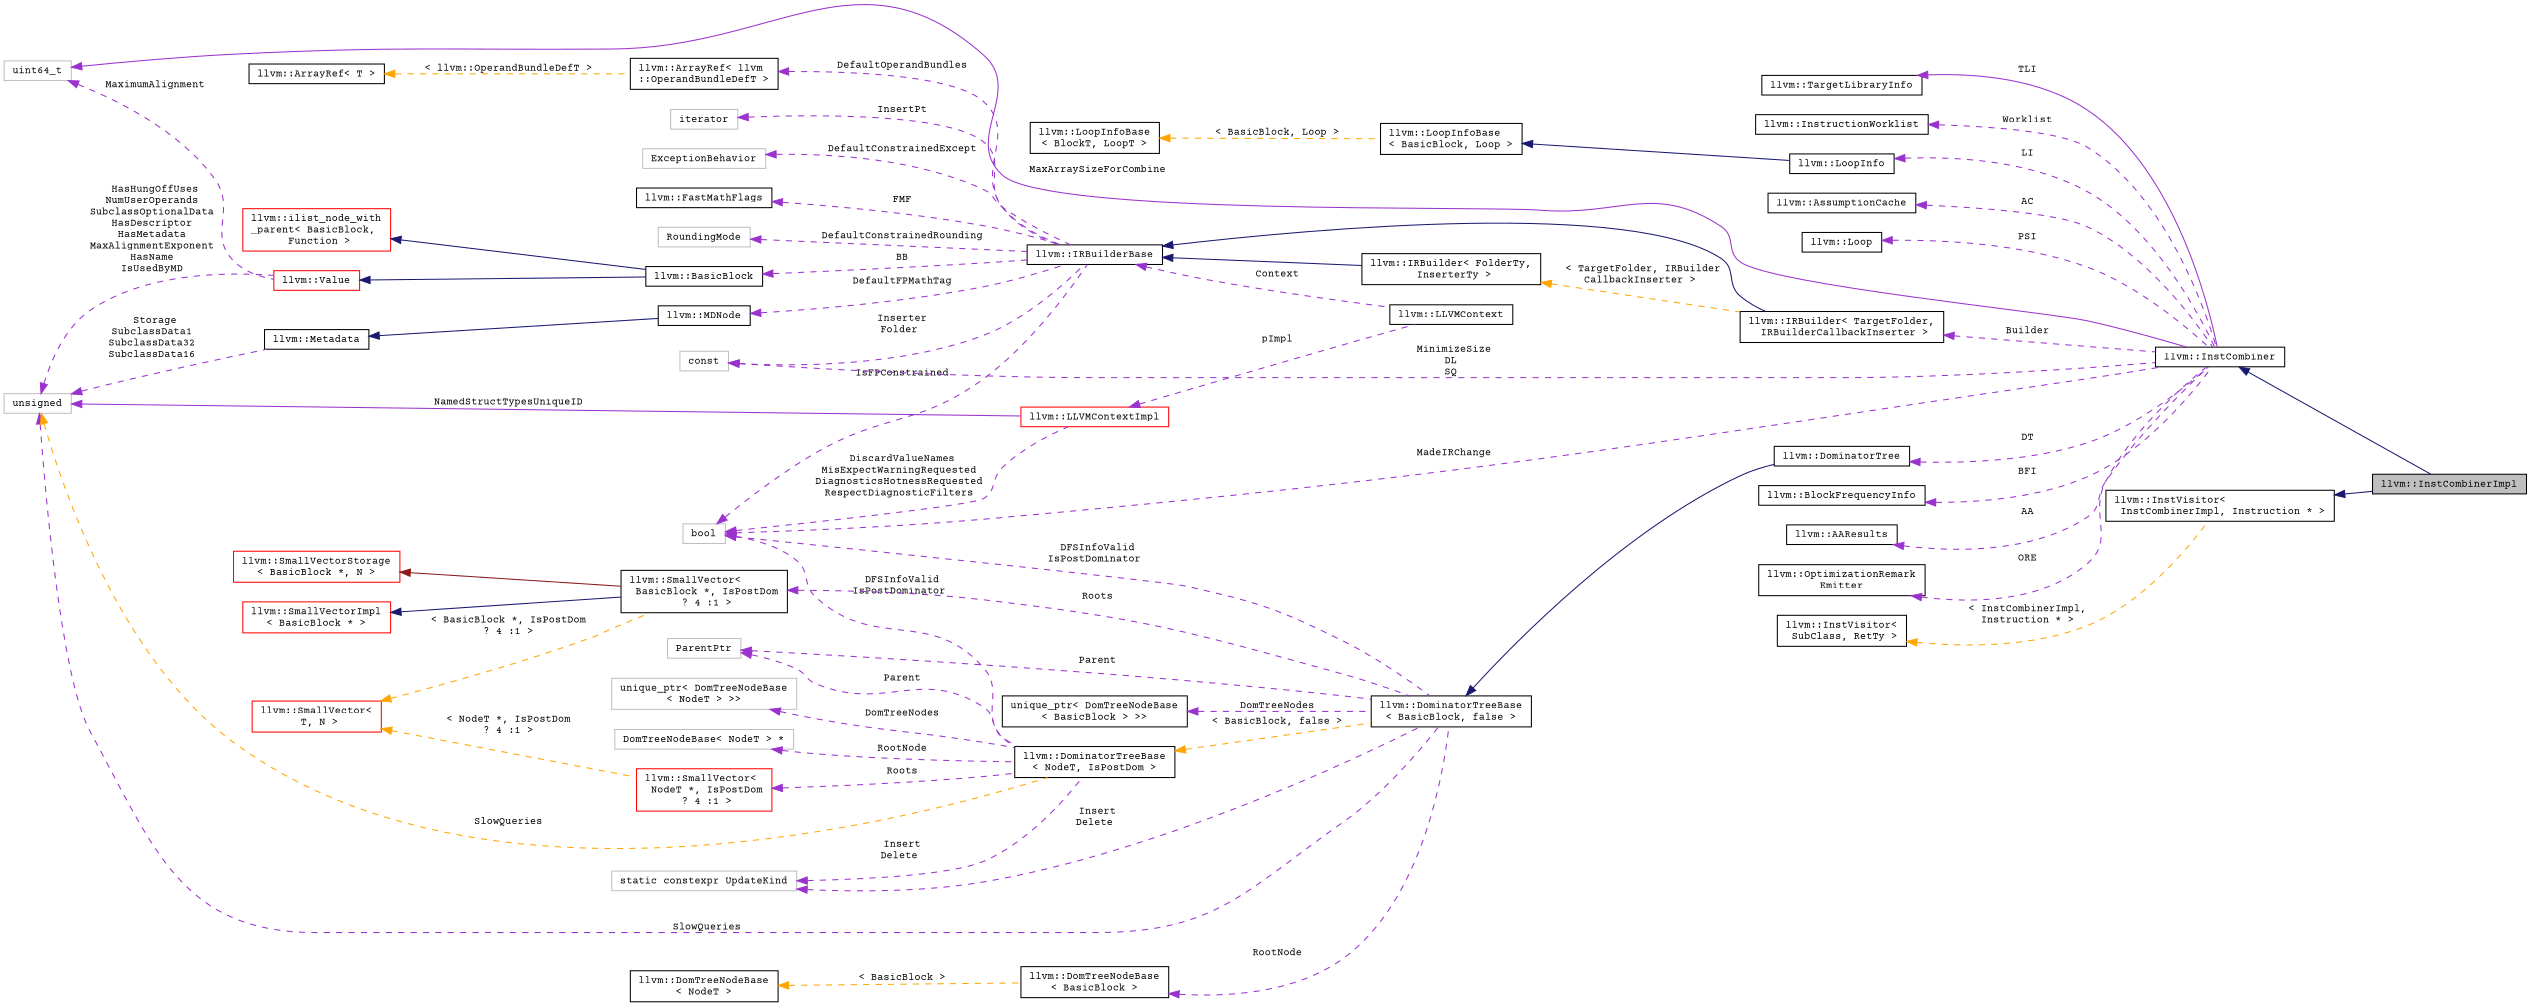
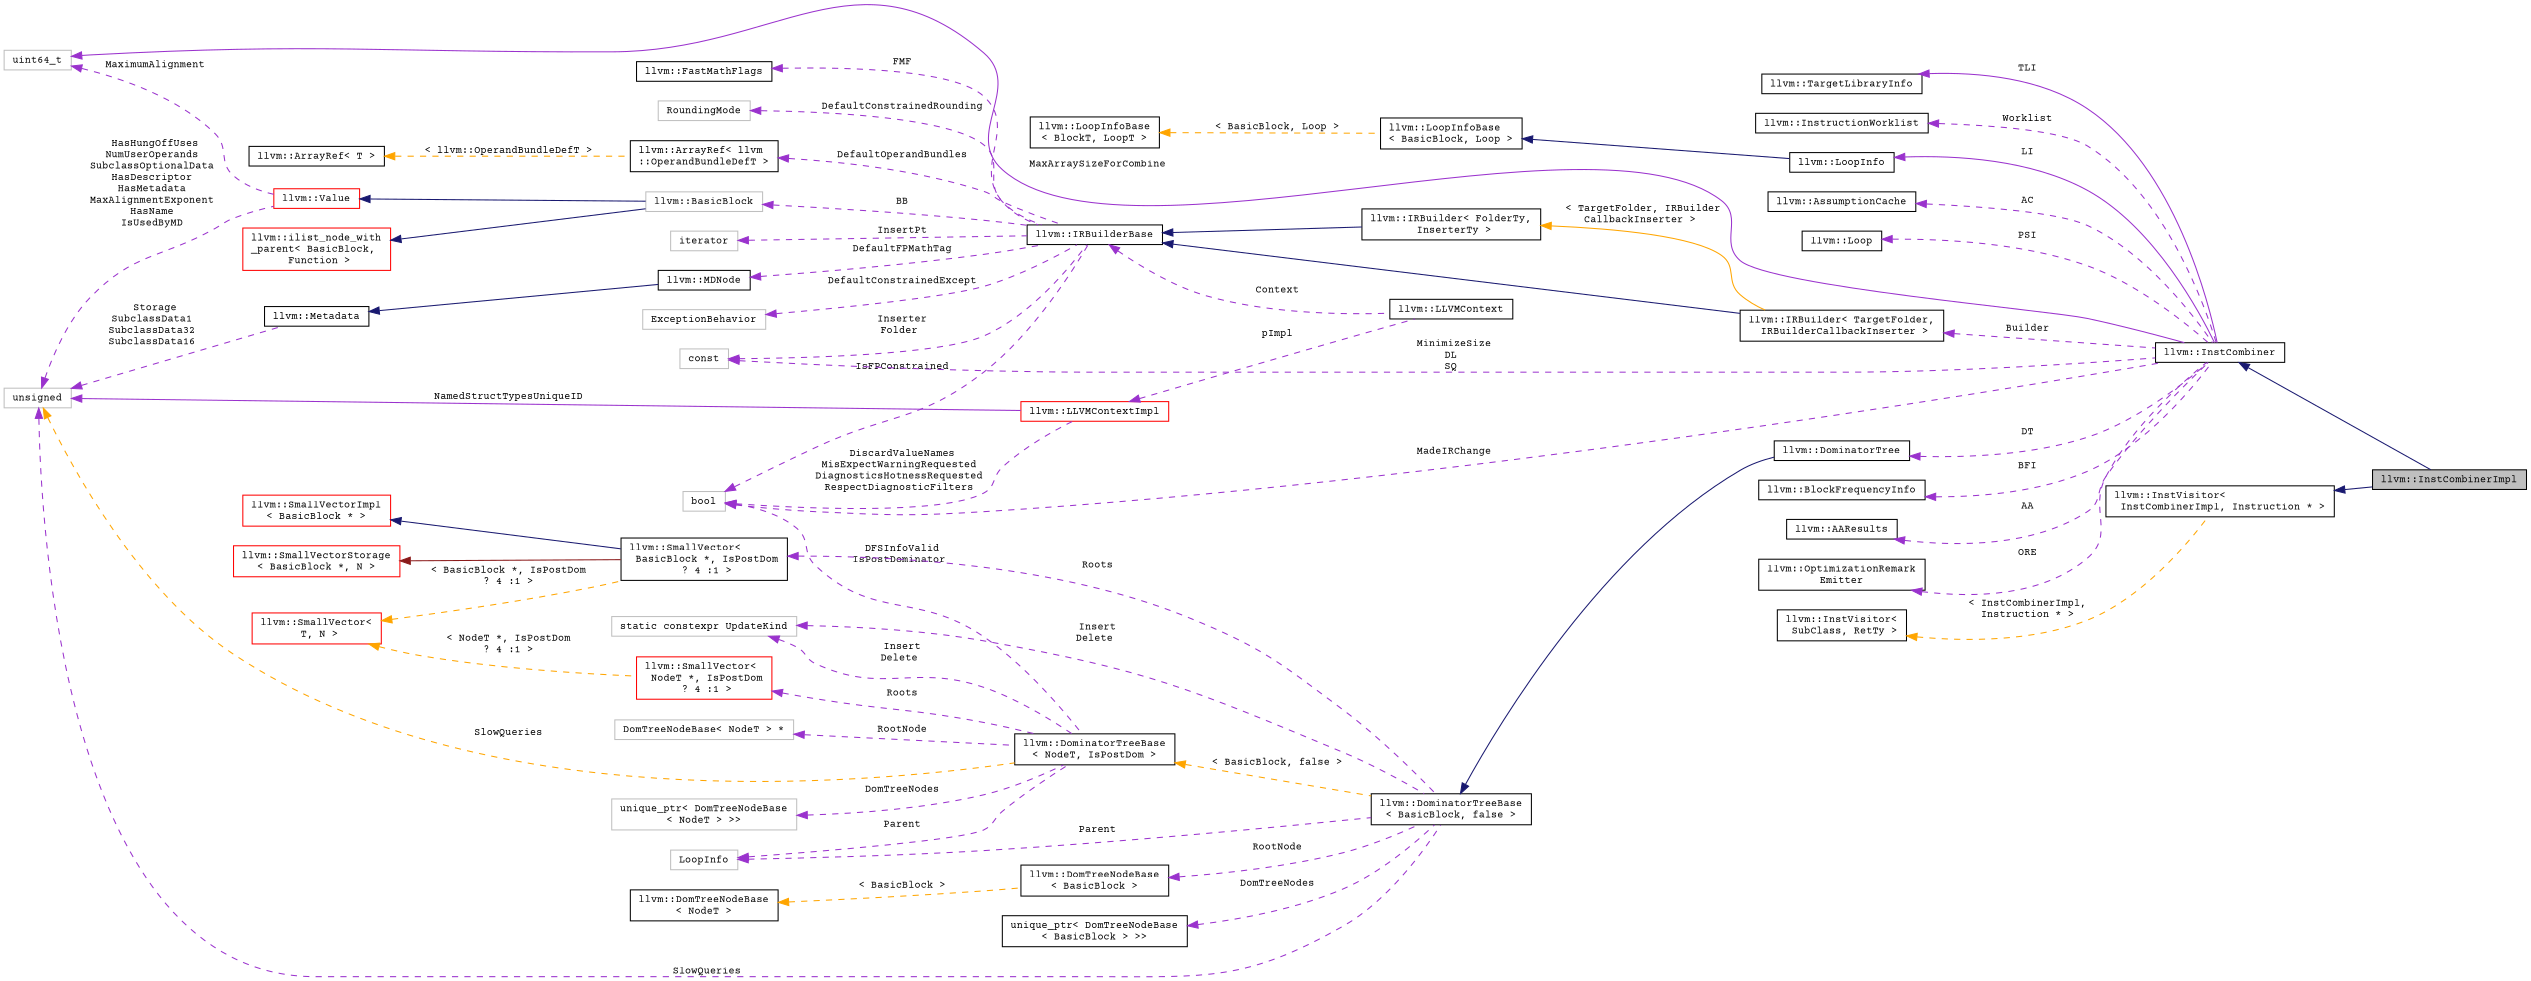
edge "llvm::InstCombiner" -> "llvm::LoopInfo": style dashed -> solid
node "llvm::BasicBlock": color black -> grey75
edge "llvm::IRBuilder< TargetFolder, IRBuilderCallbackInserter >" -> "llvm::IRBuilder< FolderTy, InserterTy >": style dashed -> solid
edge "llvm::DominatorTreeBase < BasicBlock, false >" -> "bool": removed, label "DFSInfoValid IsPostDominator"
node "ParentPtr": label "ParentPtr" -> "LoopInfo"
